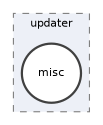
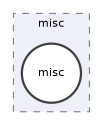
cluster "updater": label "updater" -> "misc"
